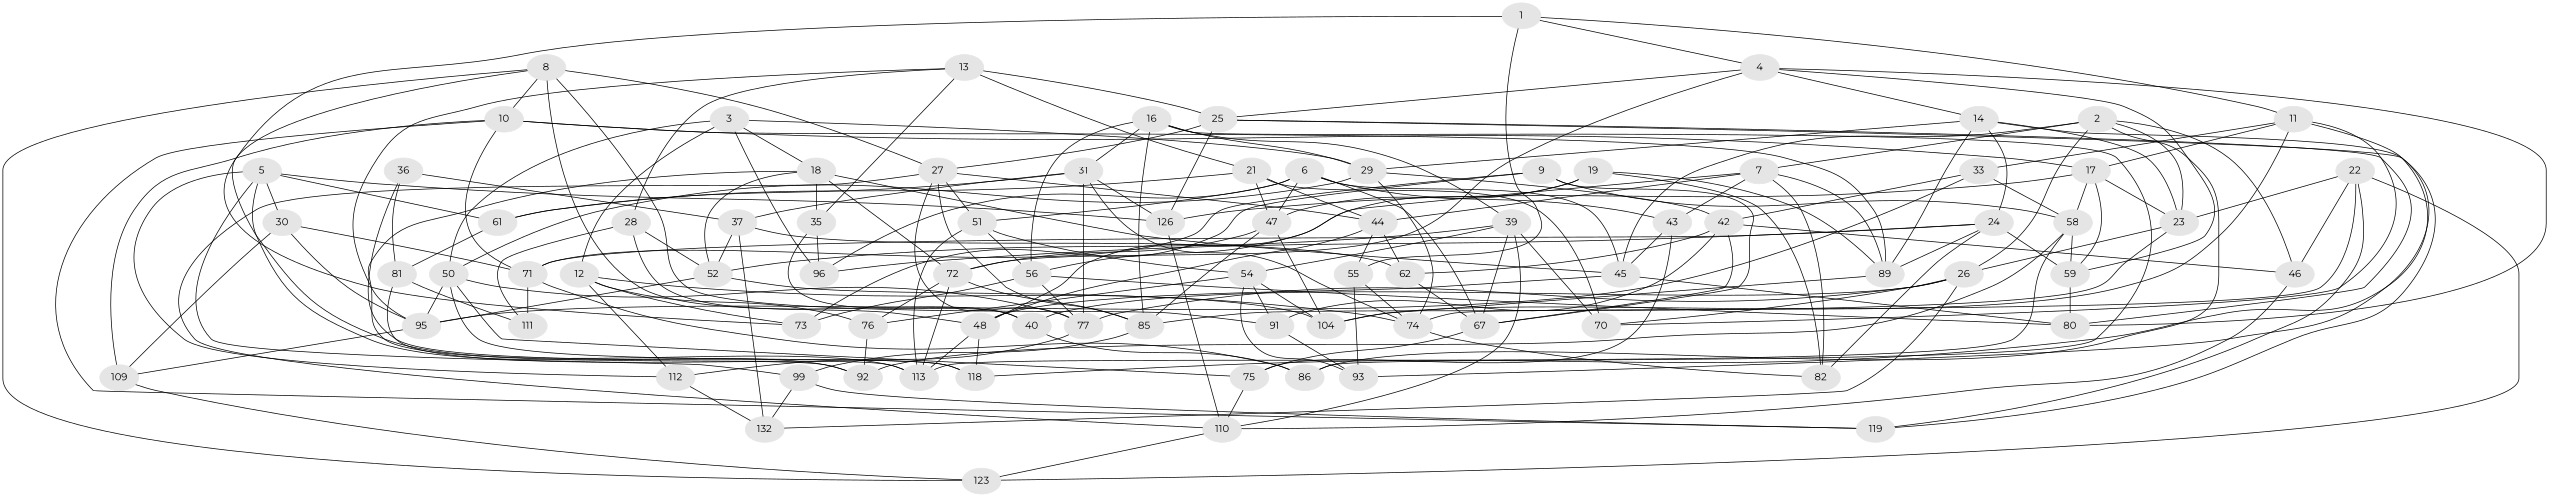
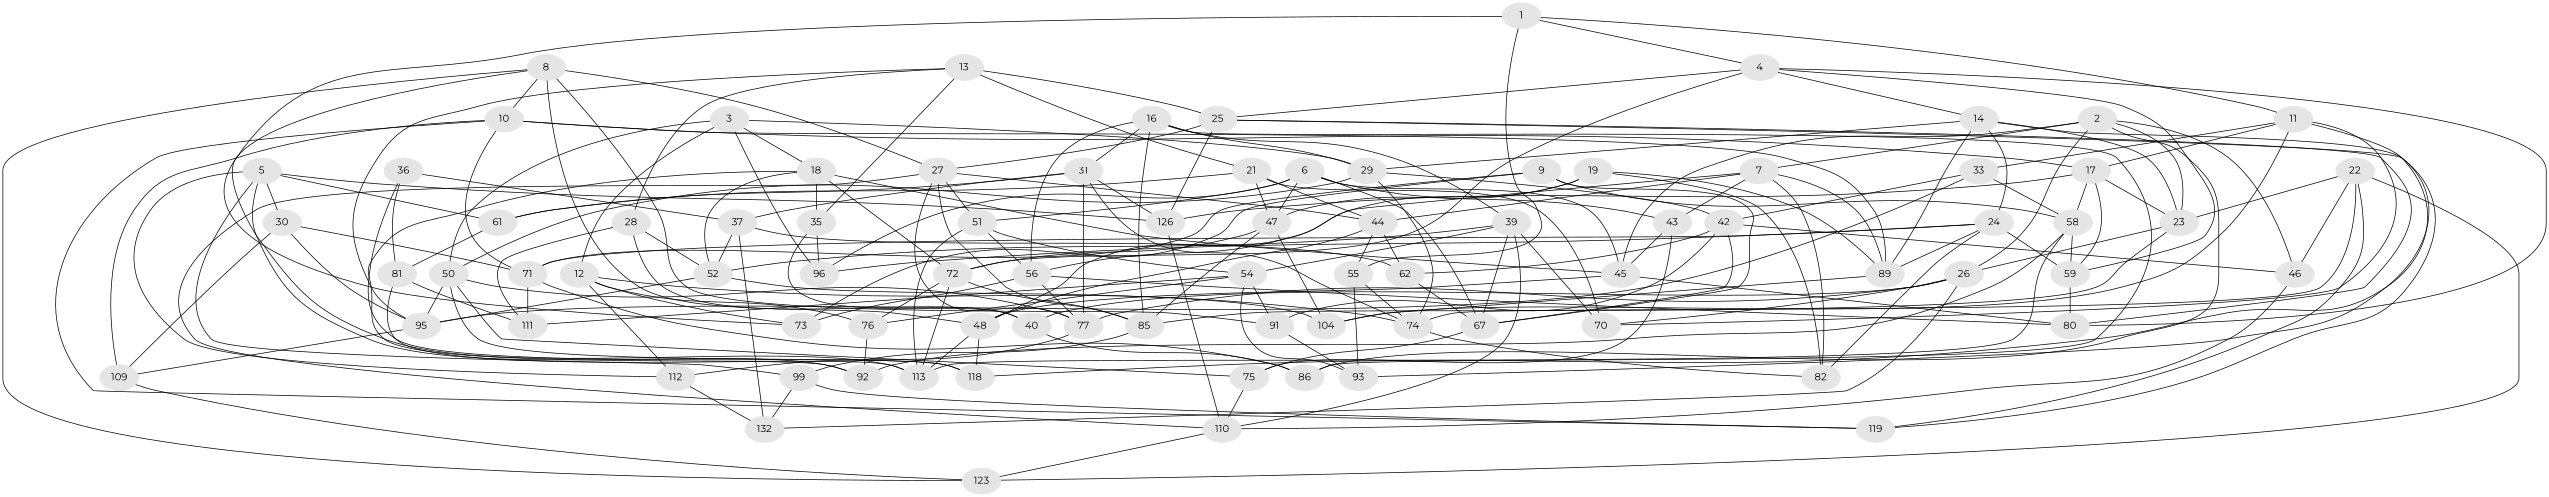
edge "54" -- "104": now "54" -- "111"
